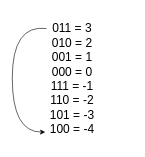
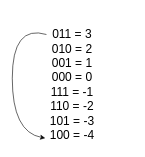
node "011 = 3 010 = 2 001 = 1 000 = 0 111 = -1 110 = -2 101 = -3 100 = -4": moved (72, 78) -> (72, 84)
